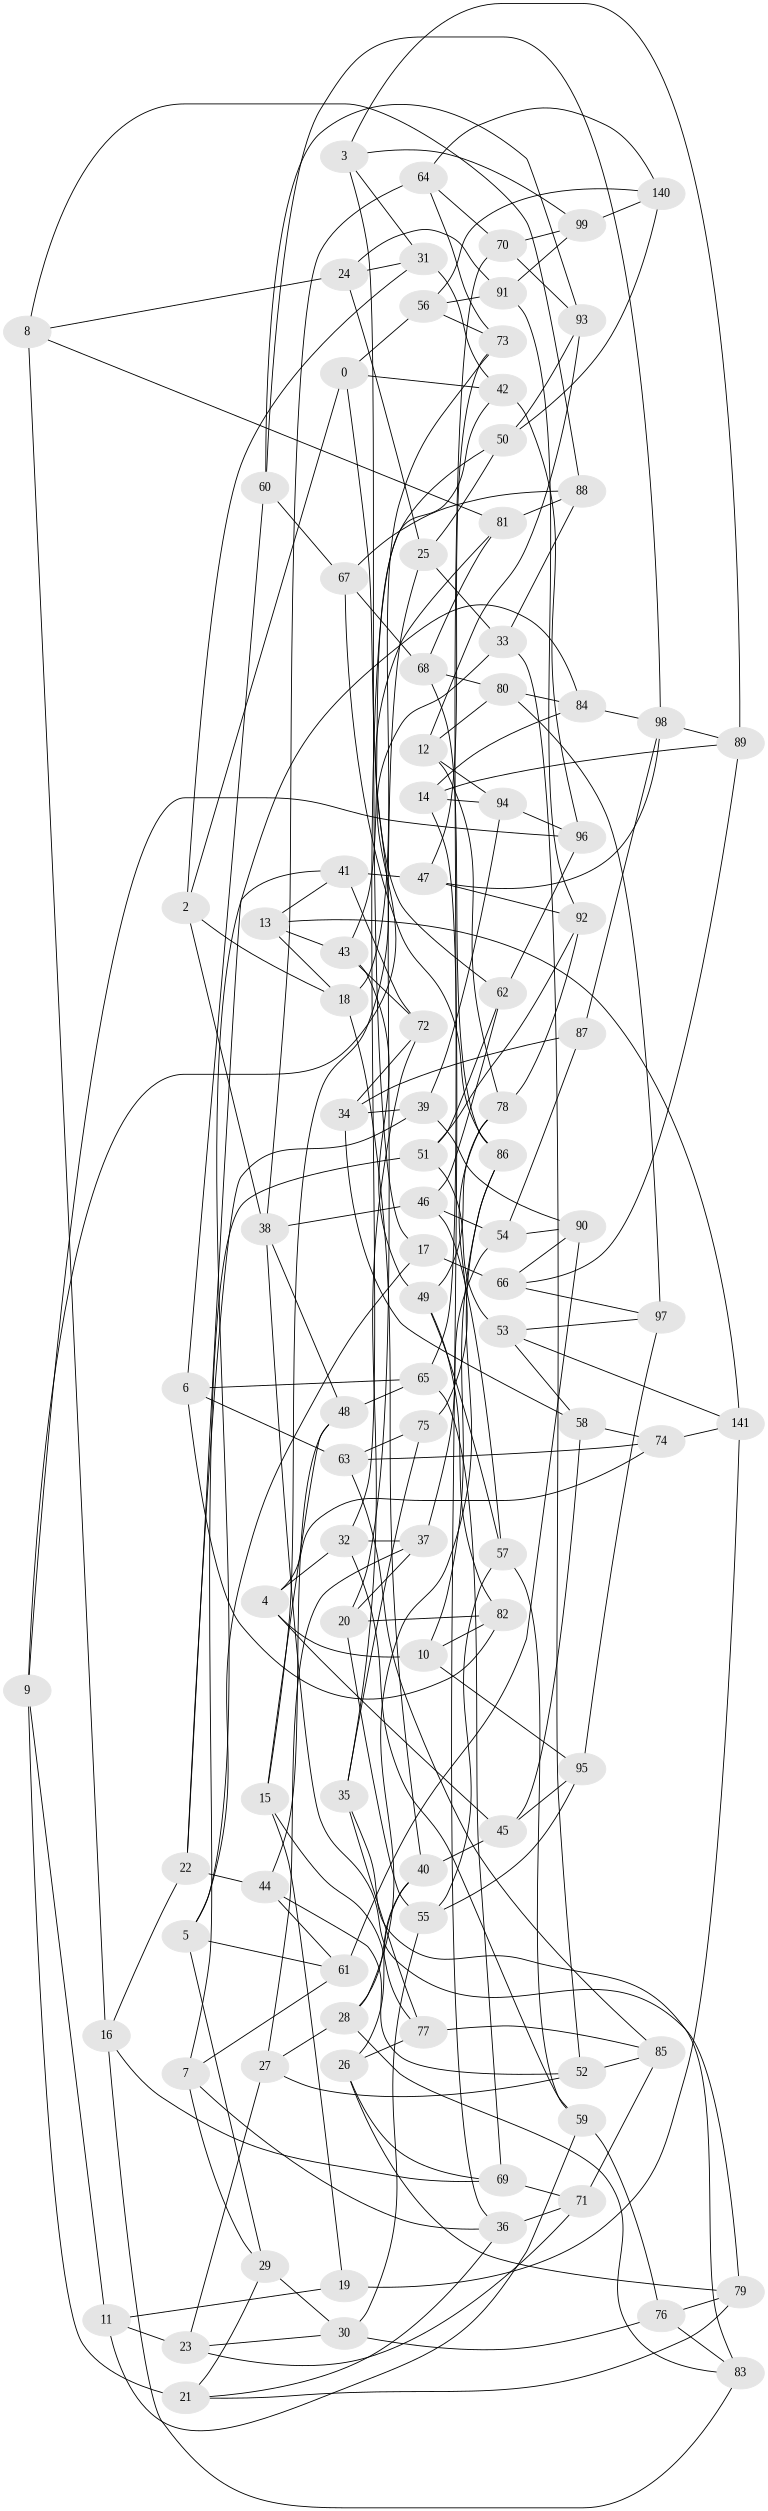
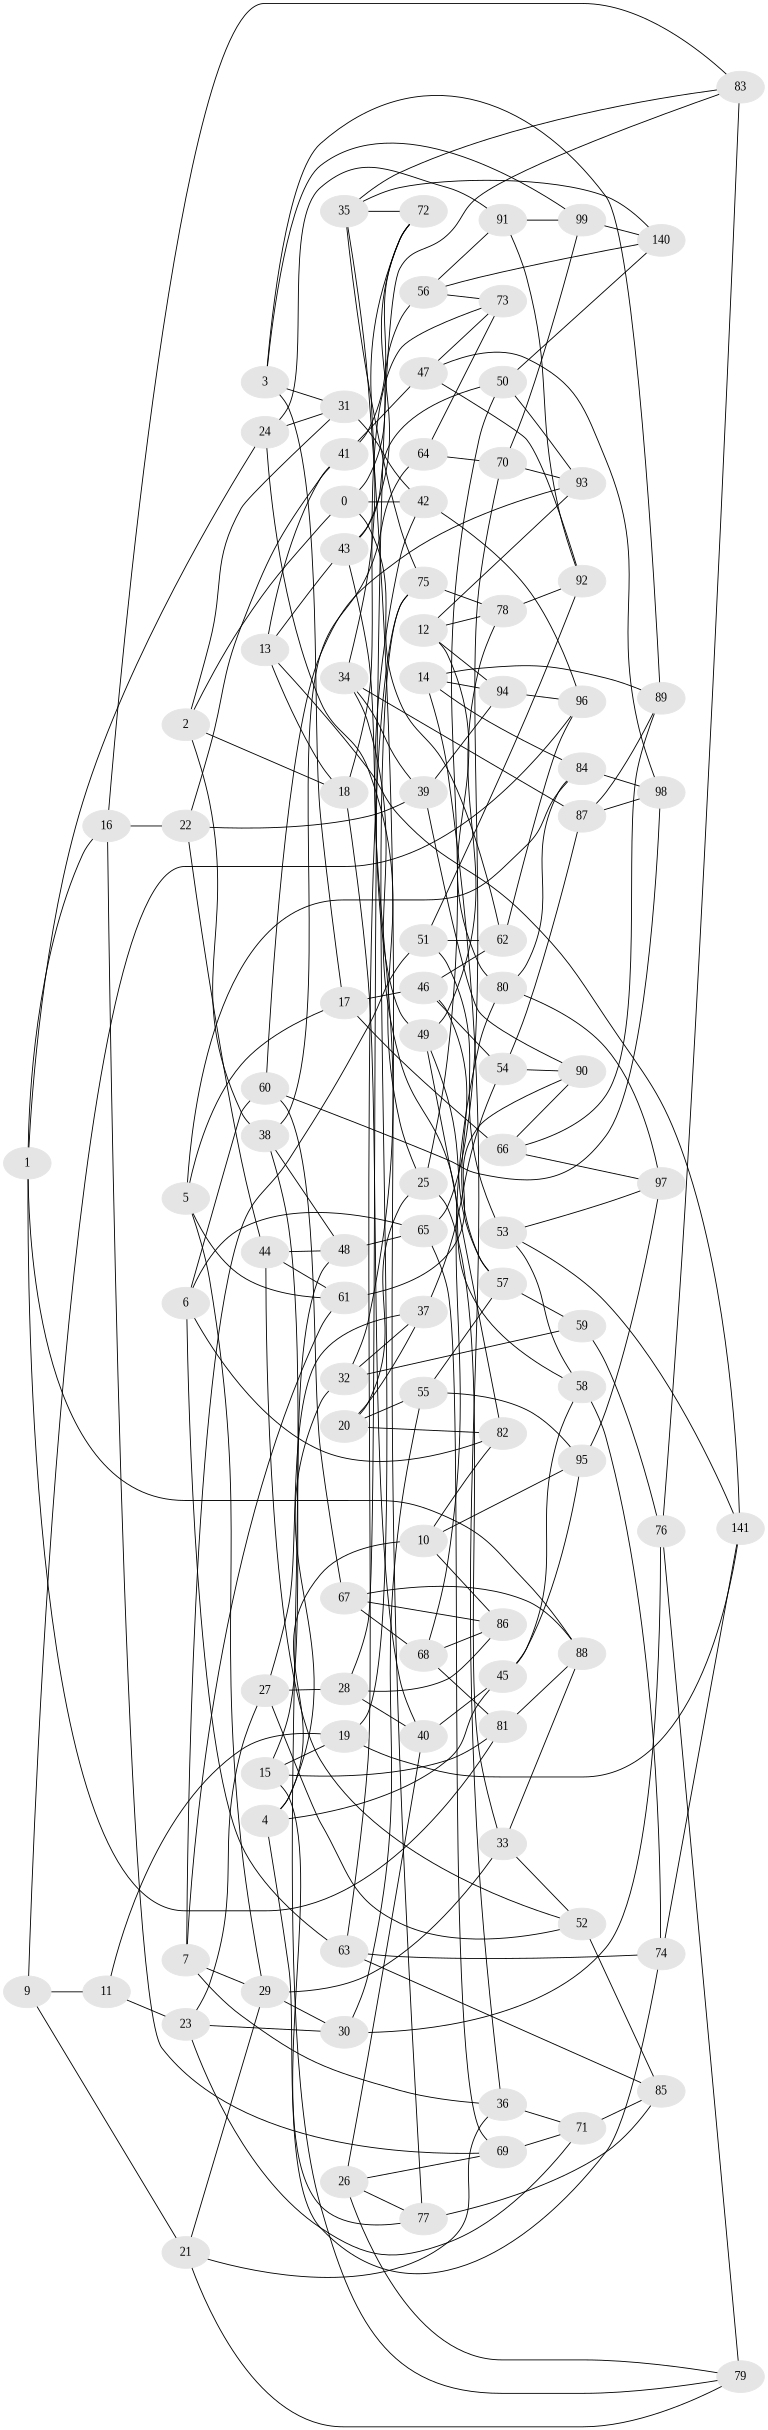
edge "64" -- "140": now "35" -- "140"
node "8": label "8" -> "1"
edge "98" -- "89": now "87" -- "89"
edge "33" -- "9": now "33" -- "29"
edge "75" -- "19": added
edge "46" -- "38": now "46" -- "17"
edge "59" -- "11": removed
